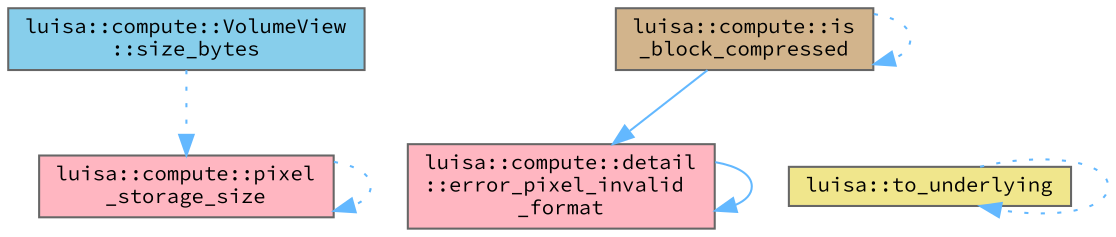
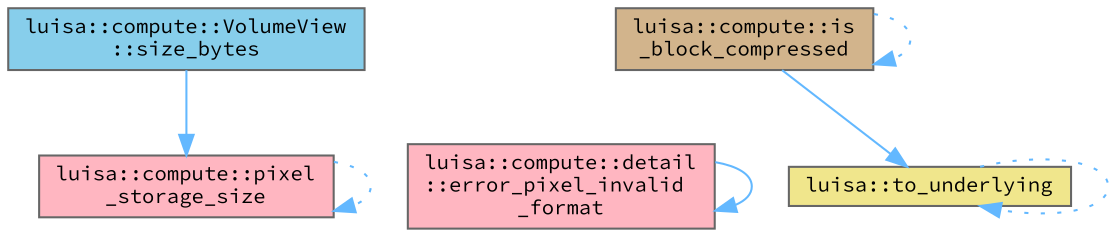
edge "luisa::compute::is _block_compressed" -> "luisa::compute::detail ::error_pixel_invalid _format": now "luisa::compute::is _block_compressed" -> "luisa::to_underlying"
edge "luisa::compute::VolumeView ::size_bytes" -> "luisa::compute::pixel _storage_size": style dotted -> solid
